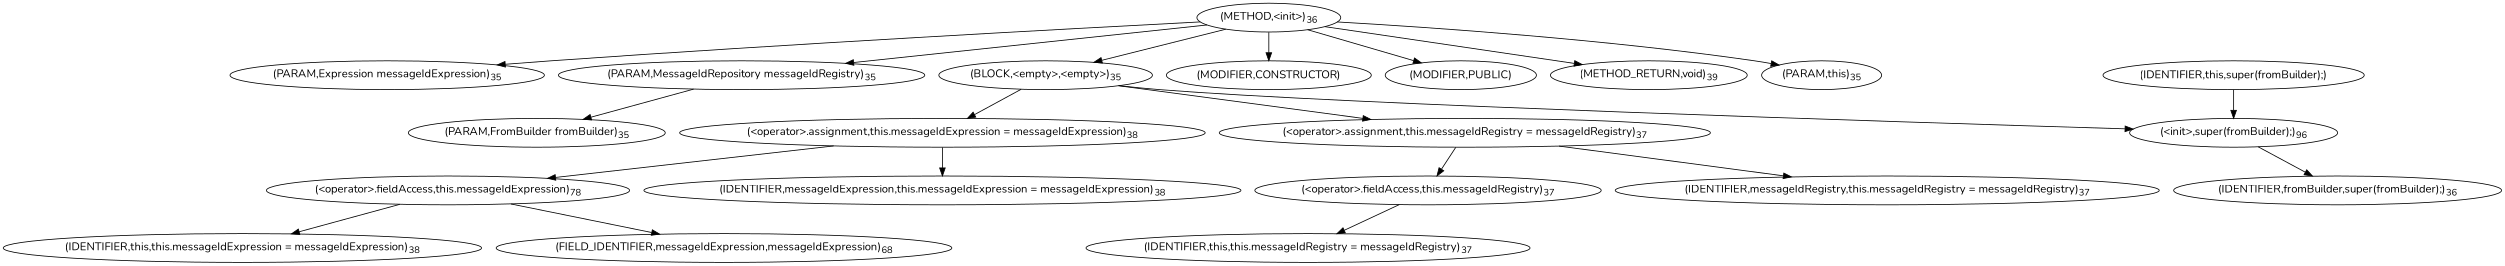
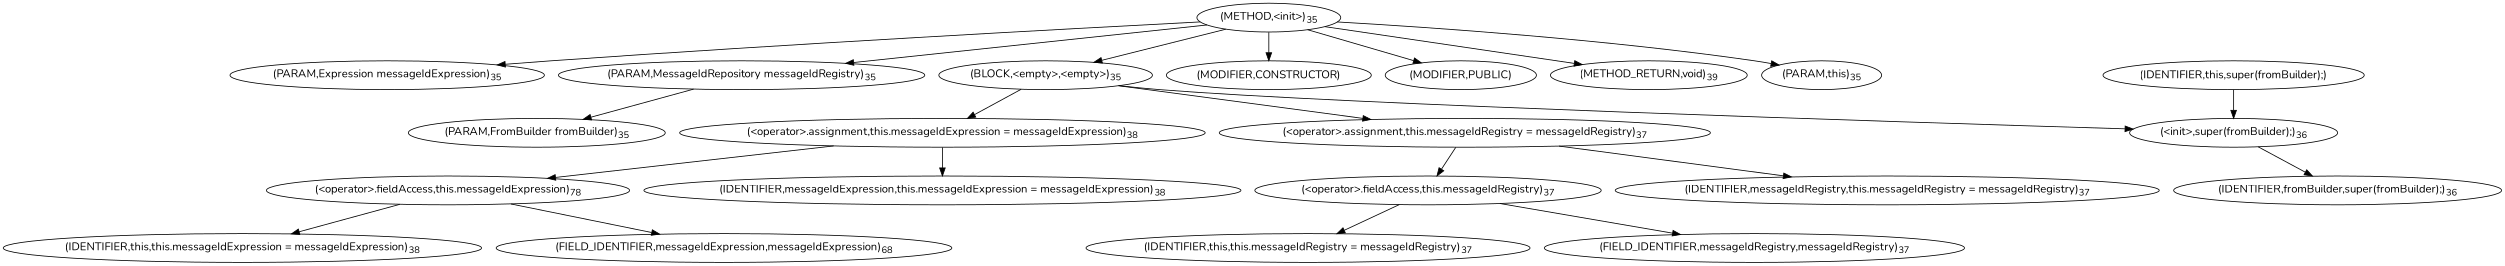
node "(METHOD,<init>)": text "36" -> "35"
node "(<init>,super(fromBuilder);)": text "96" -> "36"
node "(FIELD_IDENTIFIER,messageIdRegistry,messageIdRegistry)": added
